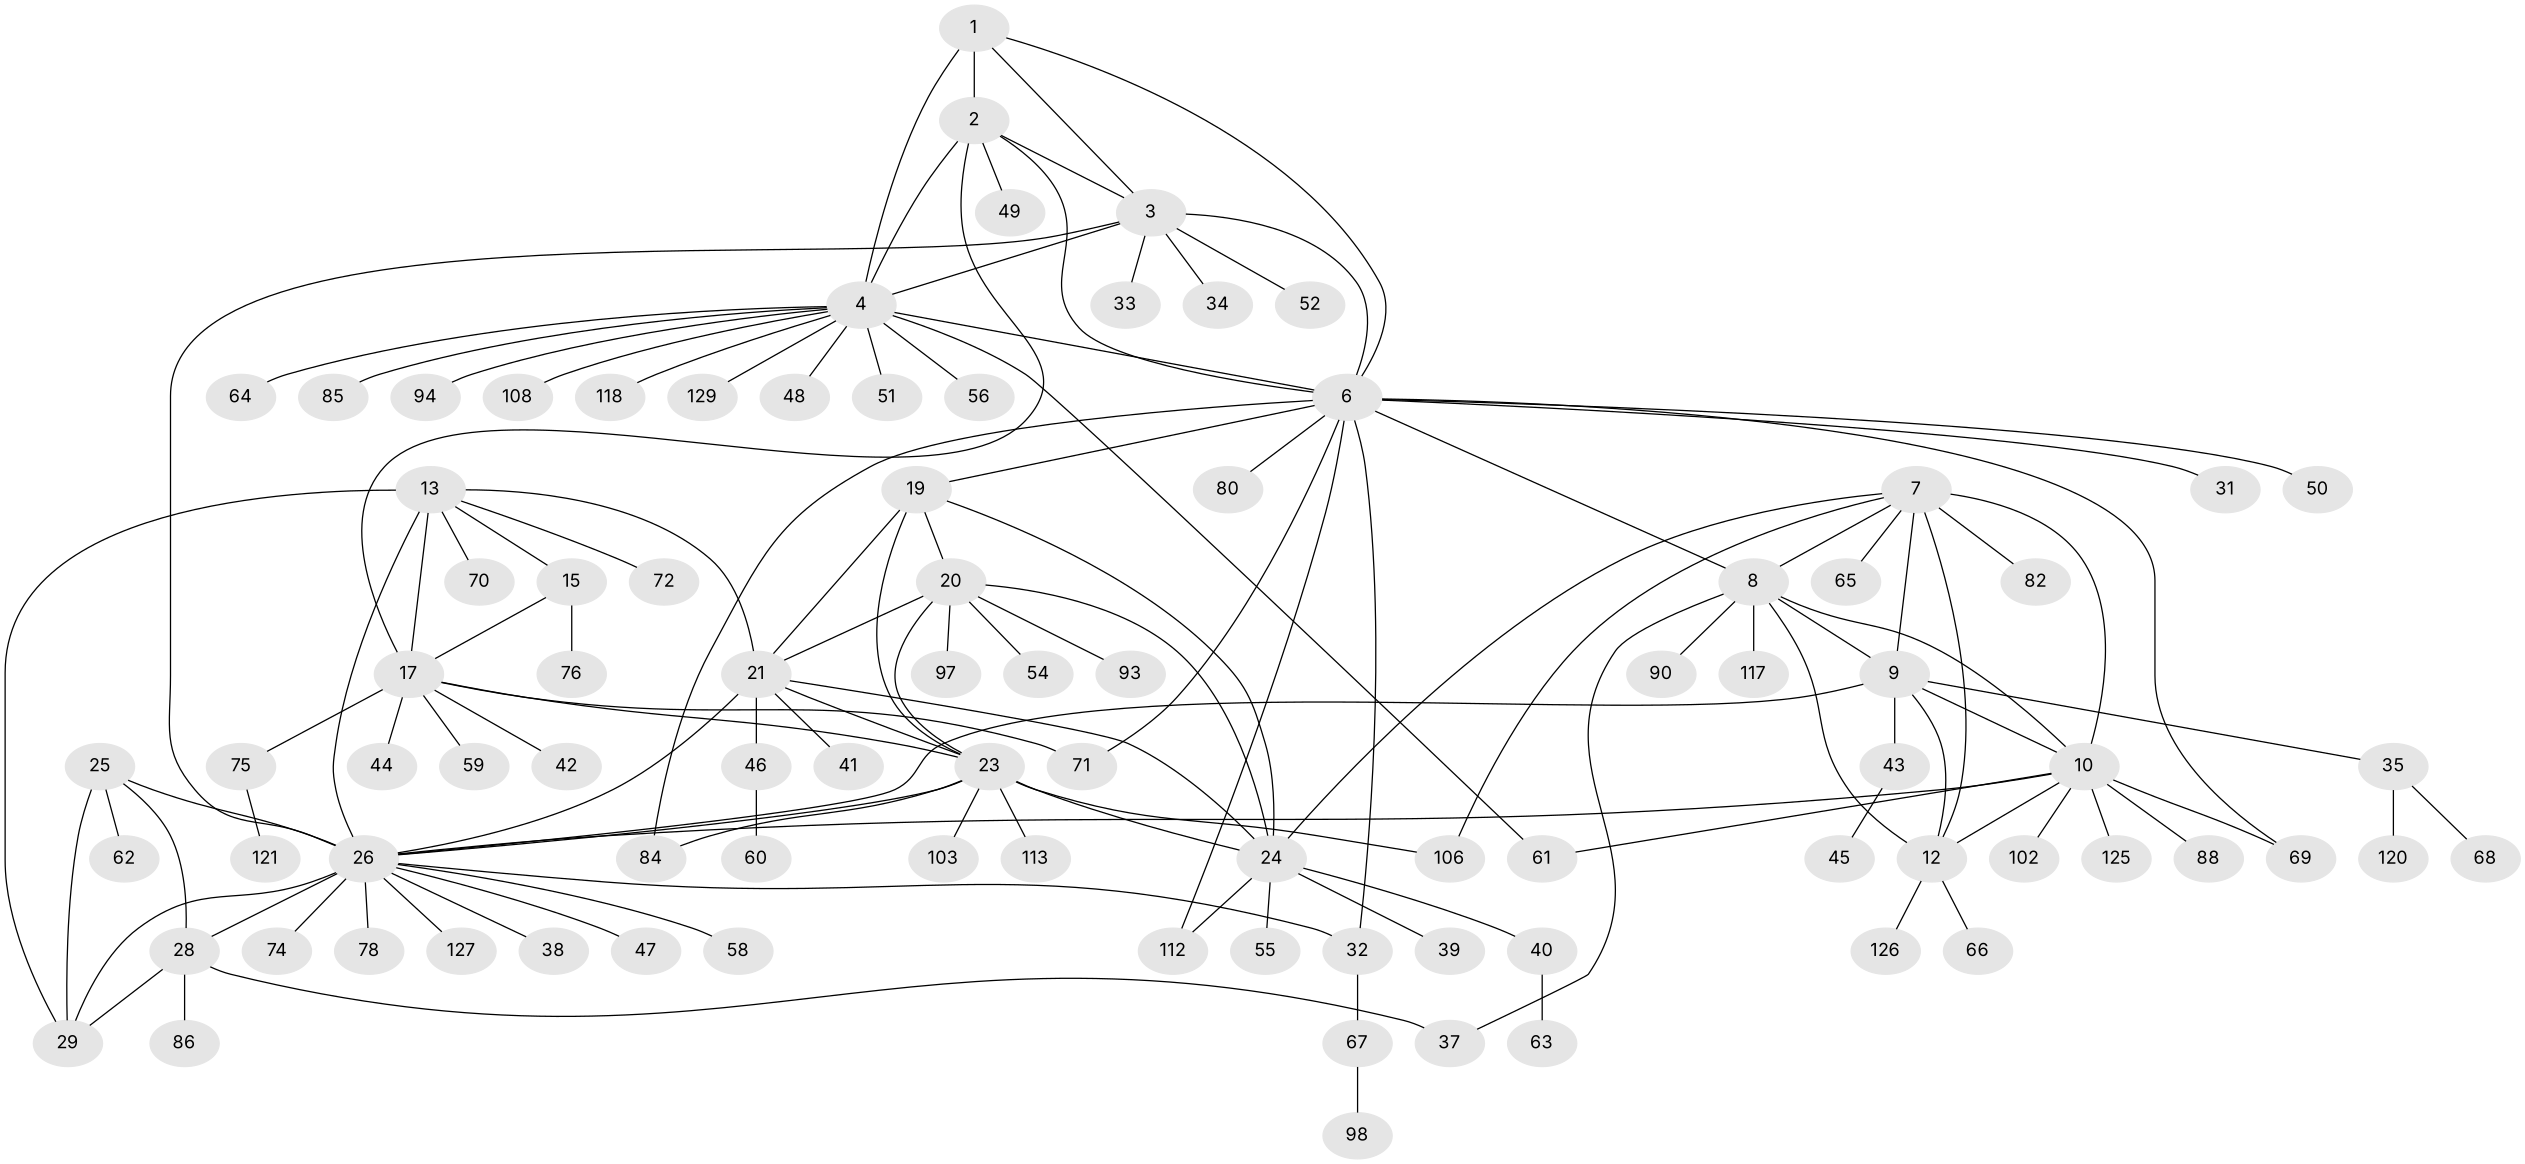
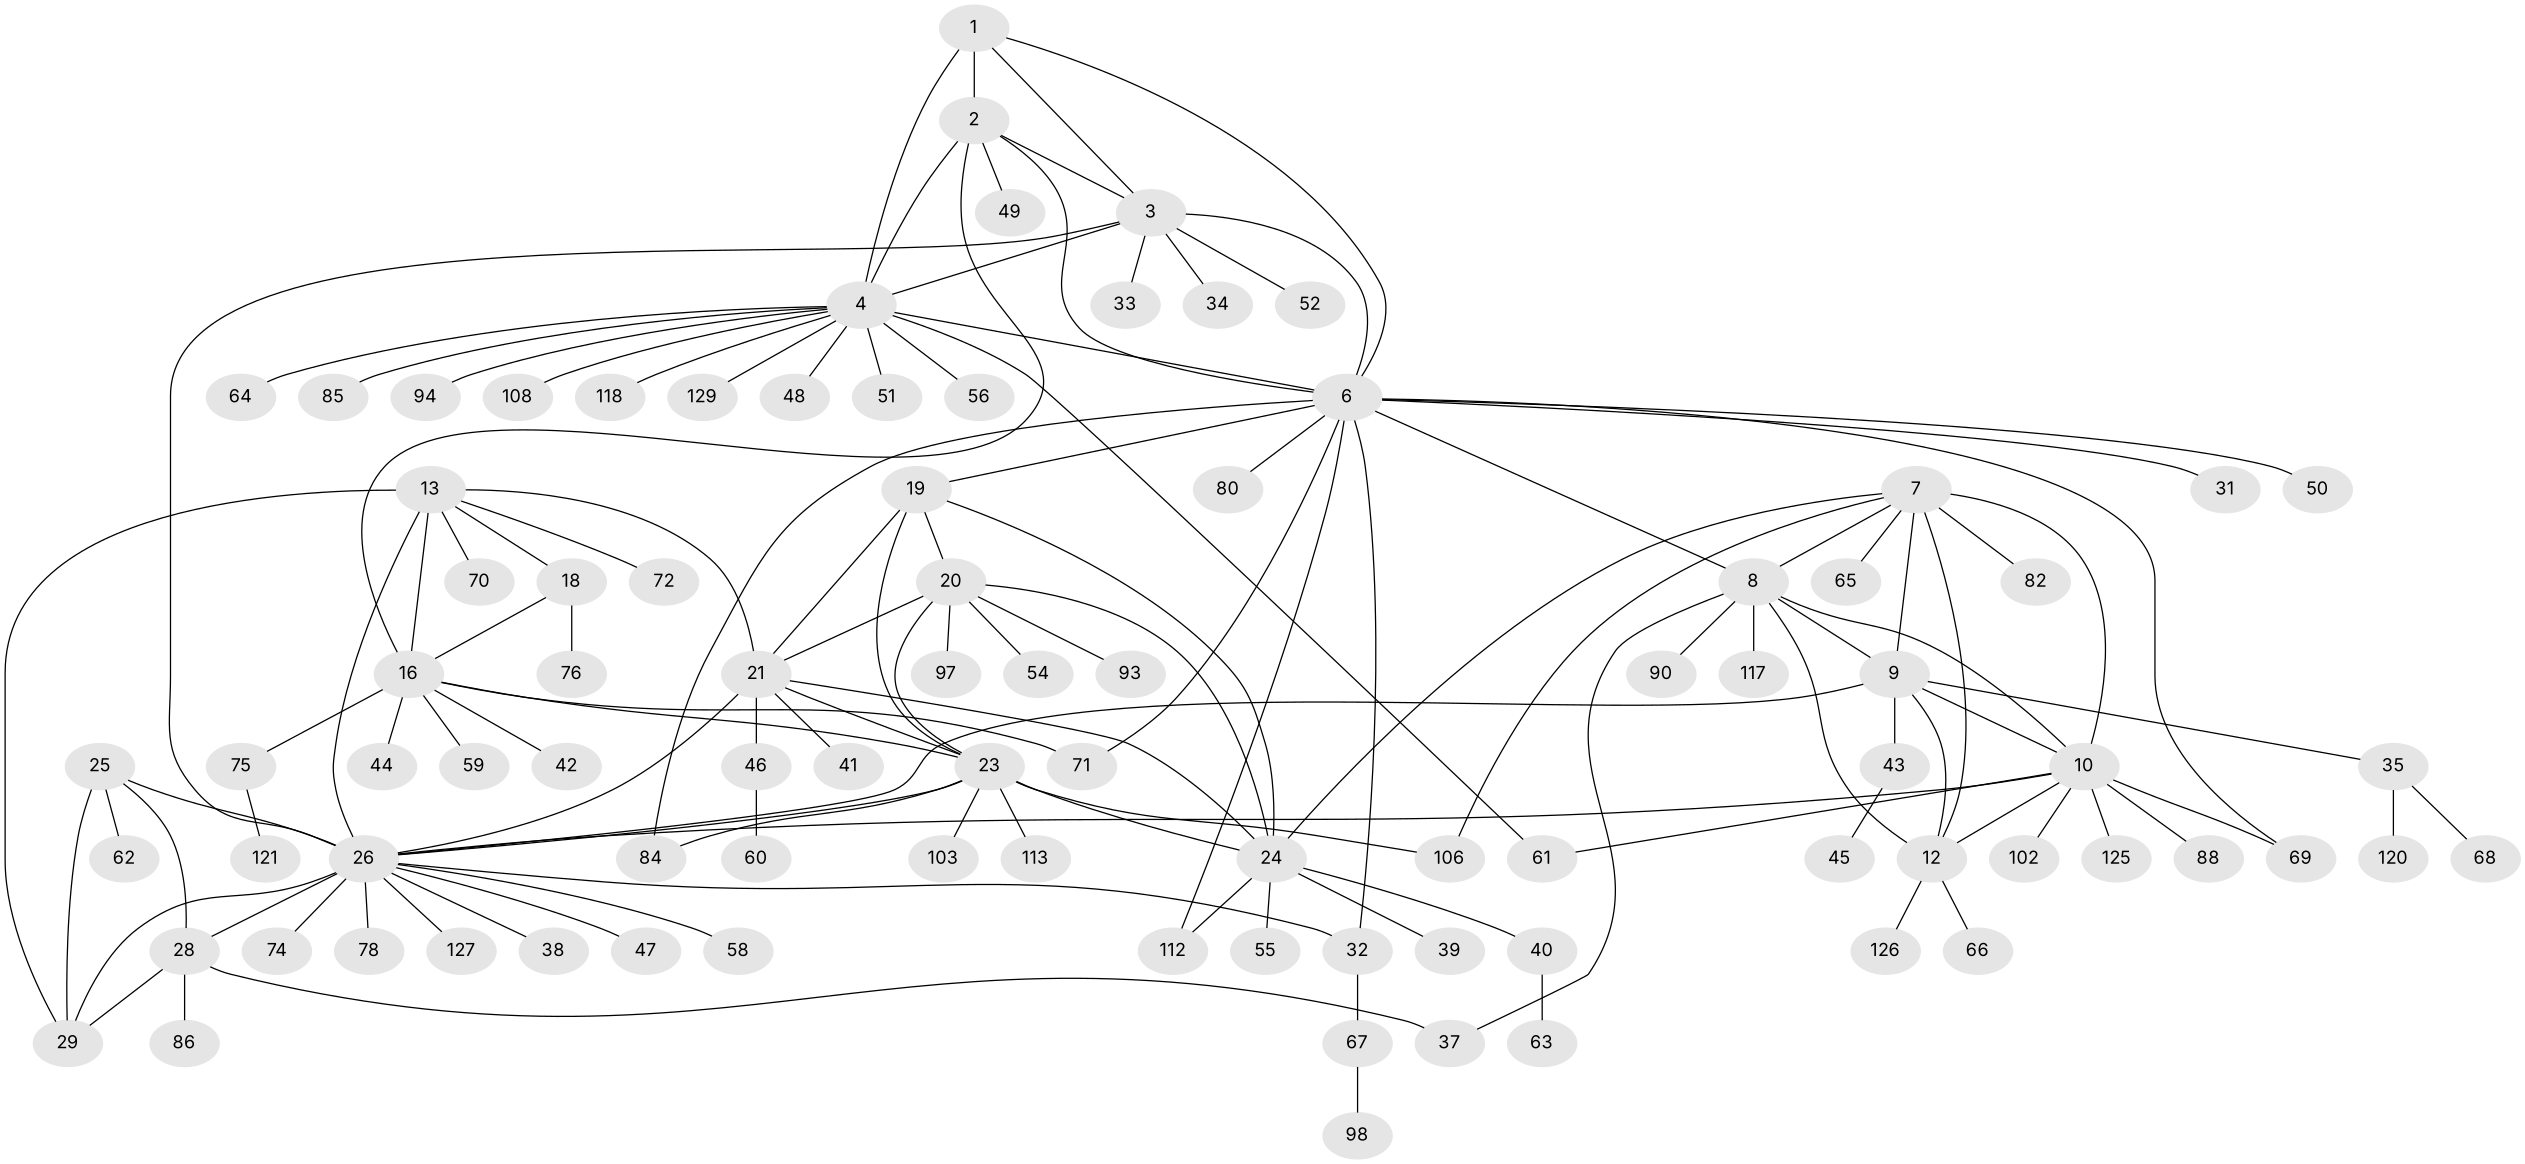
node "15": label "15" -> "18"
node "17": label "17" -> "16"
